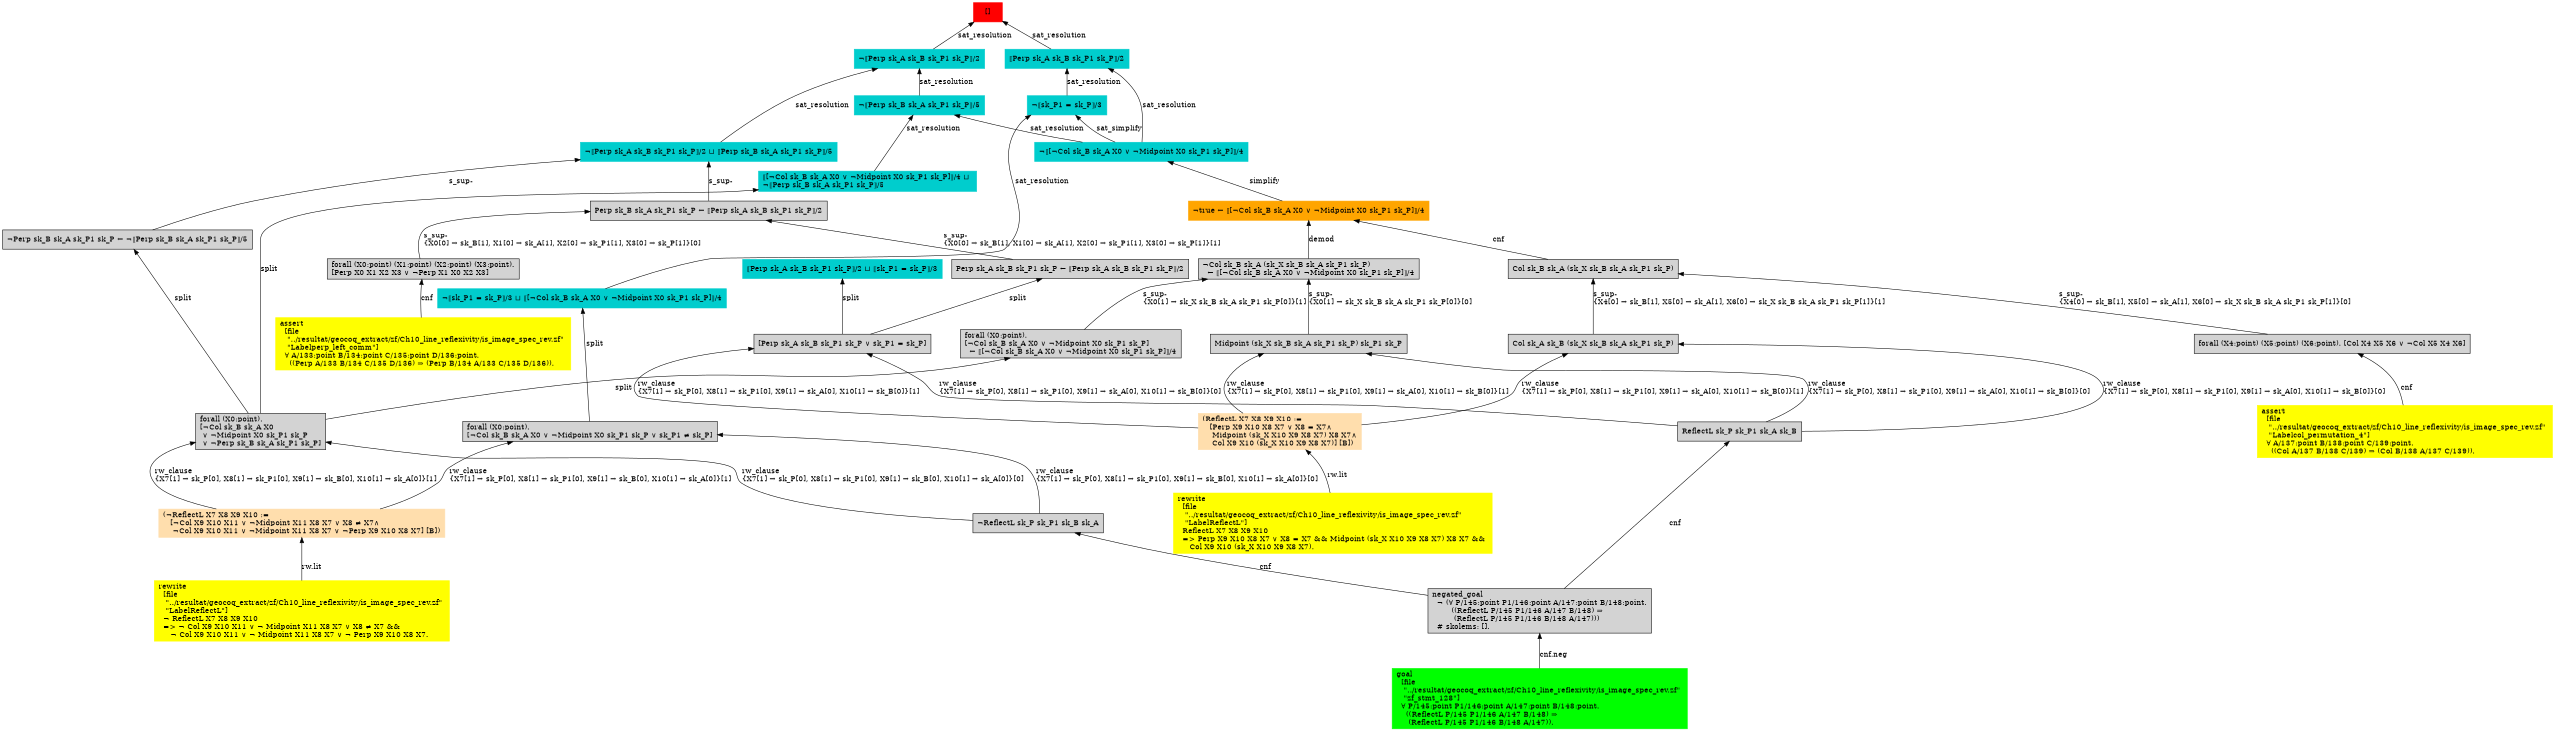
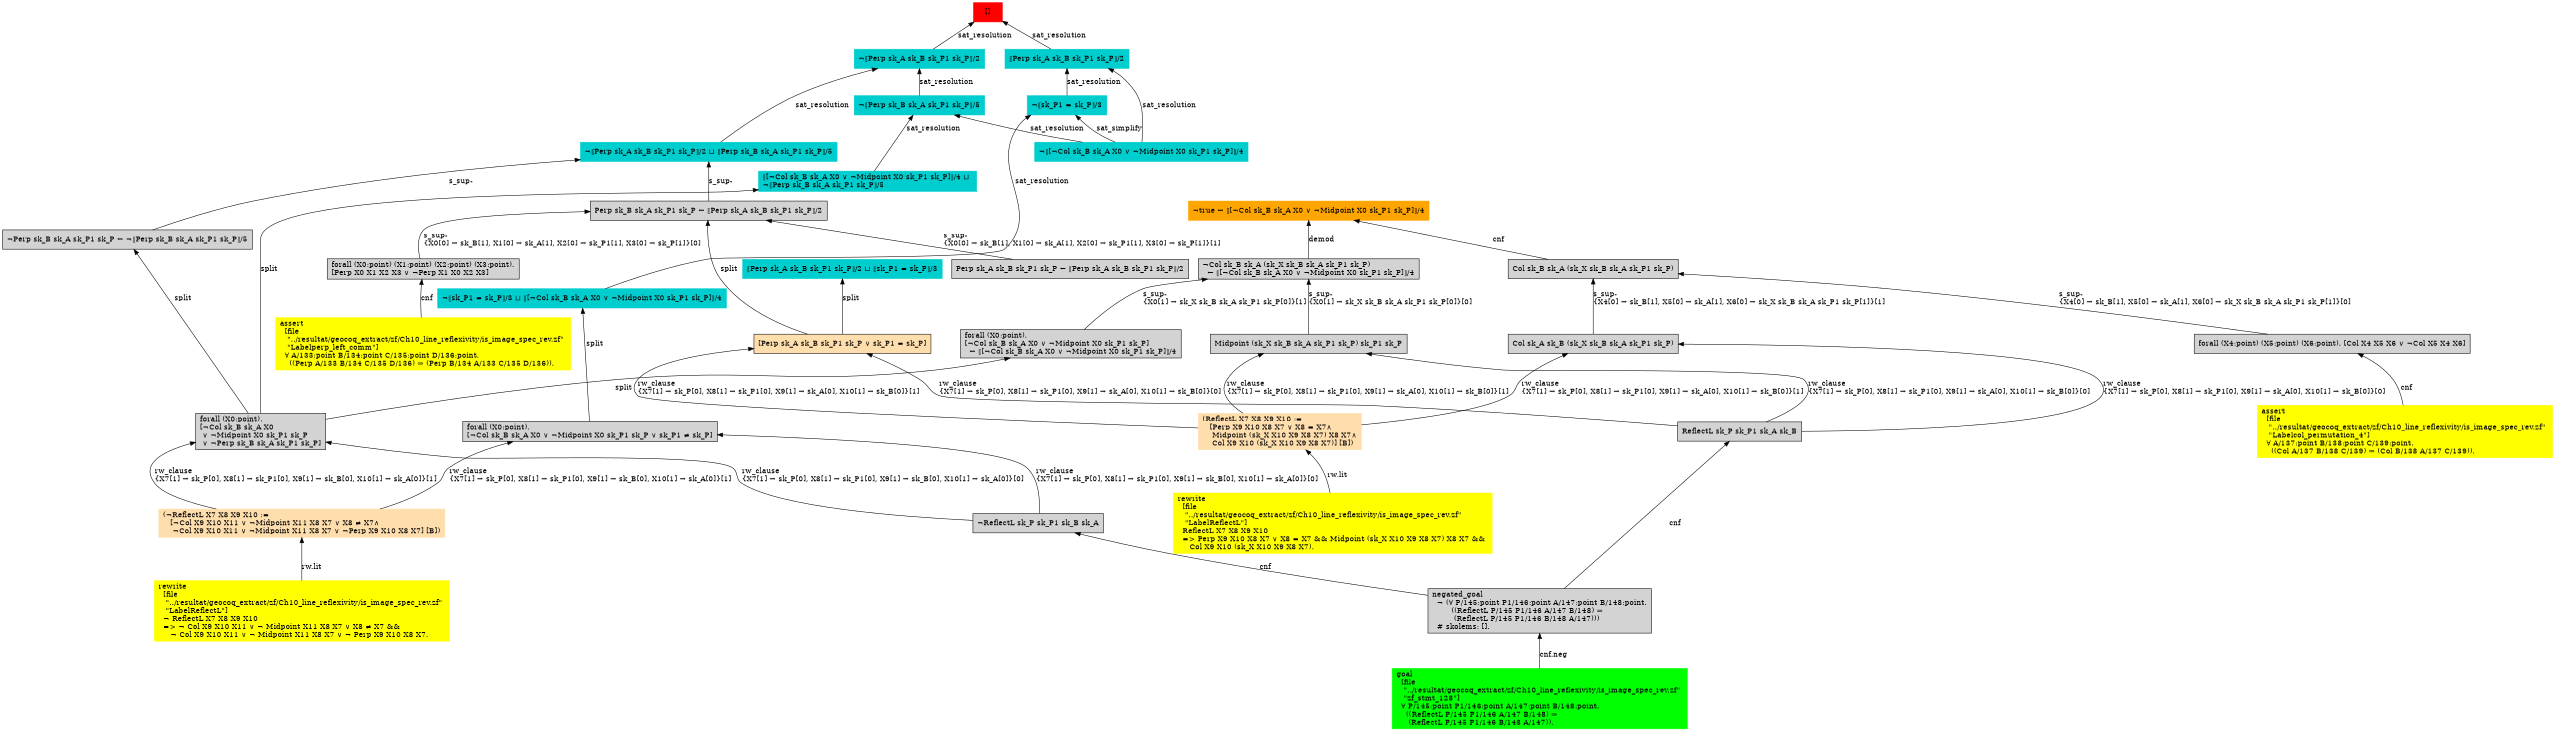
edge "¬true ← ⟦[¬Col sk_B sk_A X0 ∨ ¬Midpoint X0 sk_P1 sk_P]⟧/4" -> "¬⟦[¬Col sk_B sk_A X0 ∨ ¬Midpoint X0 sk_P1 sk_P]⟧/4": removed, label "simplify"
edge "[Perp sk_A sk_B sk_P1 sk_P ∨ sk_P1 = sk_P]" -> "Perp sk_A sk_B sk_P1 sk_P ← ⟦Perp sk_A sk_B sk_P1 sk_P⟧/2": now "[Perp sk_A sk_B sk_P1 sk_P ∨ sk_P1 = sk_P]" -> "Perp sk_B sk_A sk_P1 sk_P ← ⟦Perp sk_A sk_B sk_P1 sk_P⟧/2"
node "[Perp sk_A sk_B sk_P1 sk_P ∨ sk_P1 = sk_P]": fillcolor lightgrey -> navajowhite
